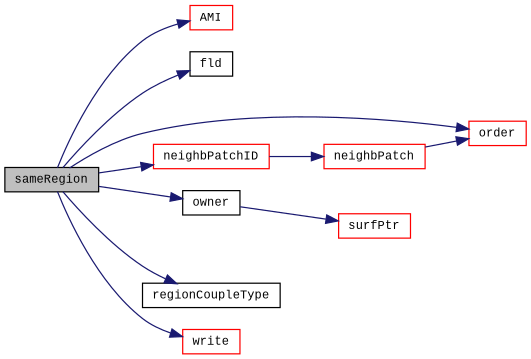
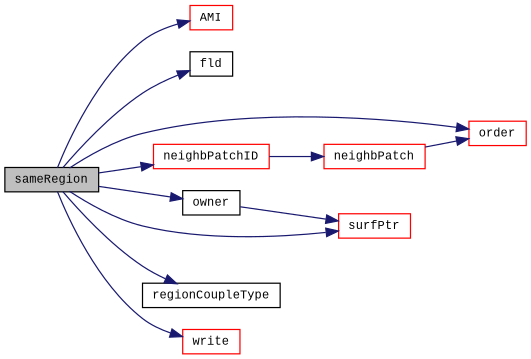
edge "sameRegion" -> "surfPtr": added
